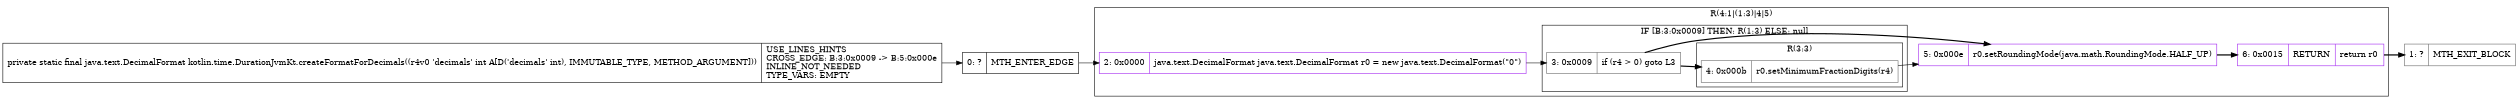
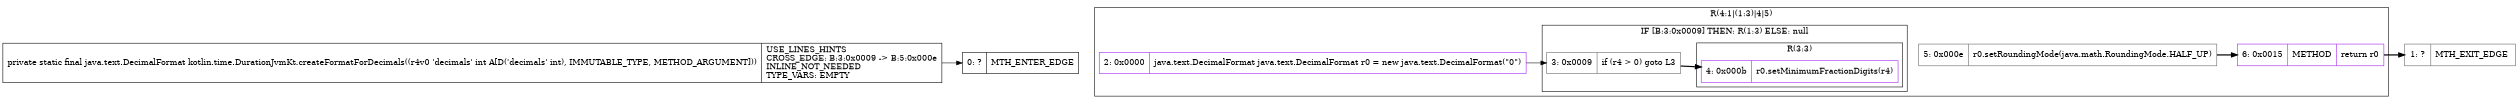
edge "3: 0x0009" -> "5: 0x000e": removed
node "5: 0x000e": color purple -> gray40
node "6: 0x0015": text "RETURN" -> "METHOD"
node "1: ?": text "MTH_EXIT_BLOCK" -> "MTH_EXIT_EDGE"
edge "0: ?" -> "2: 0x0000": removed
edge "4: 0x000b" -> "5: 0x000e": removed
node "4: 0x000b": color gray40 -> purple
